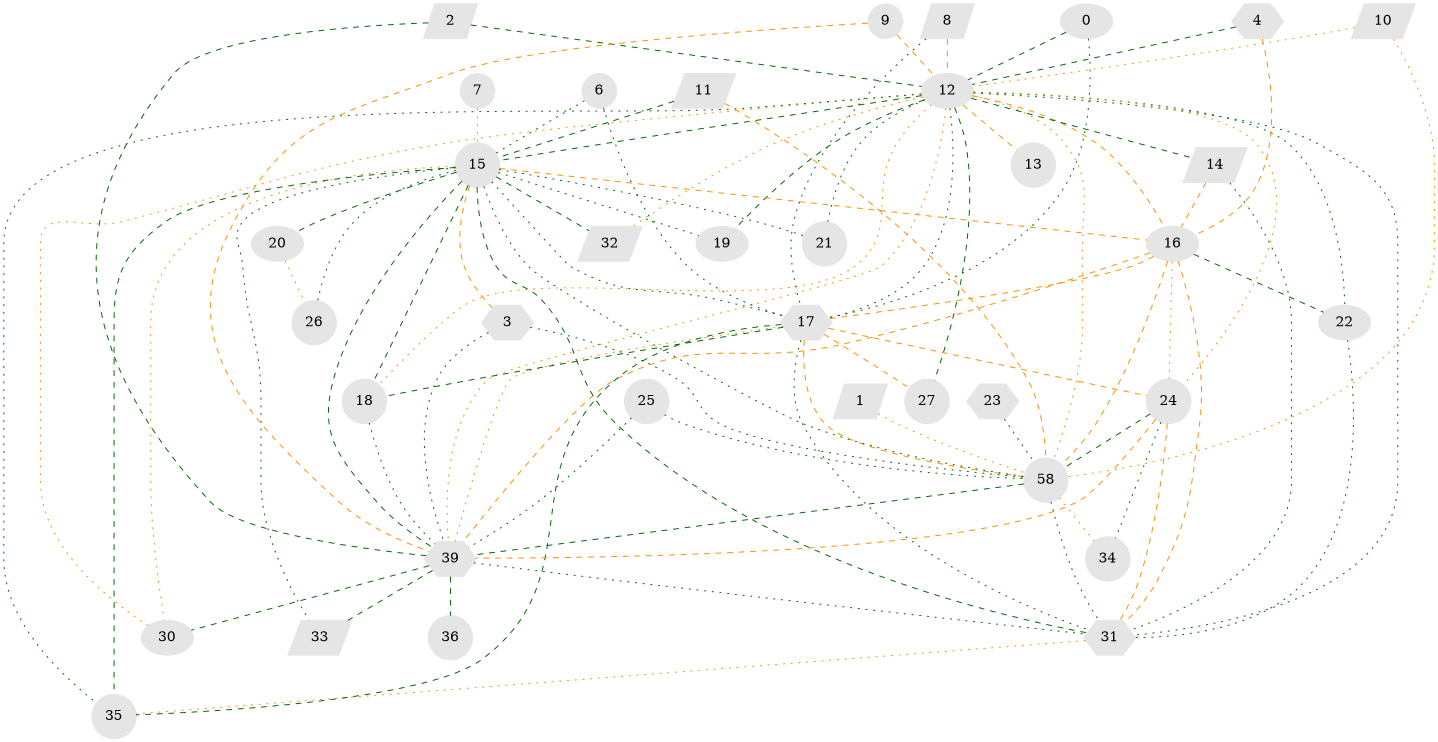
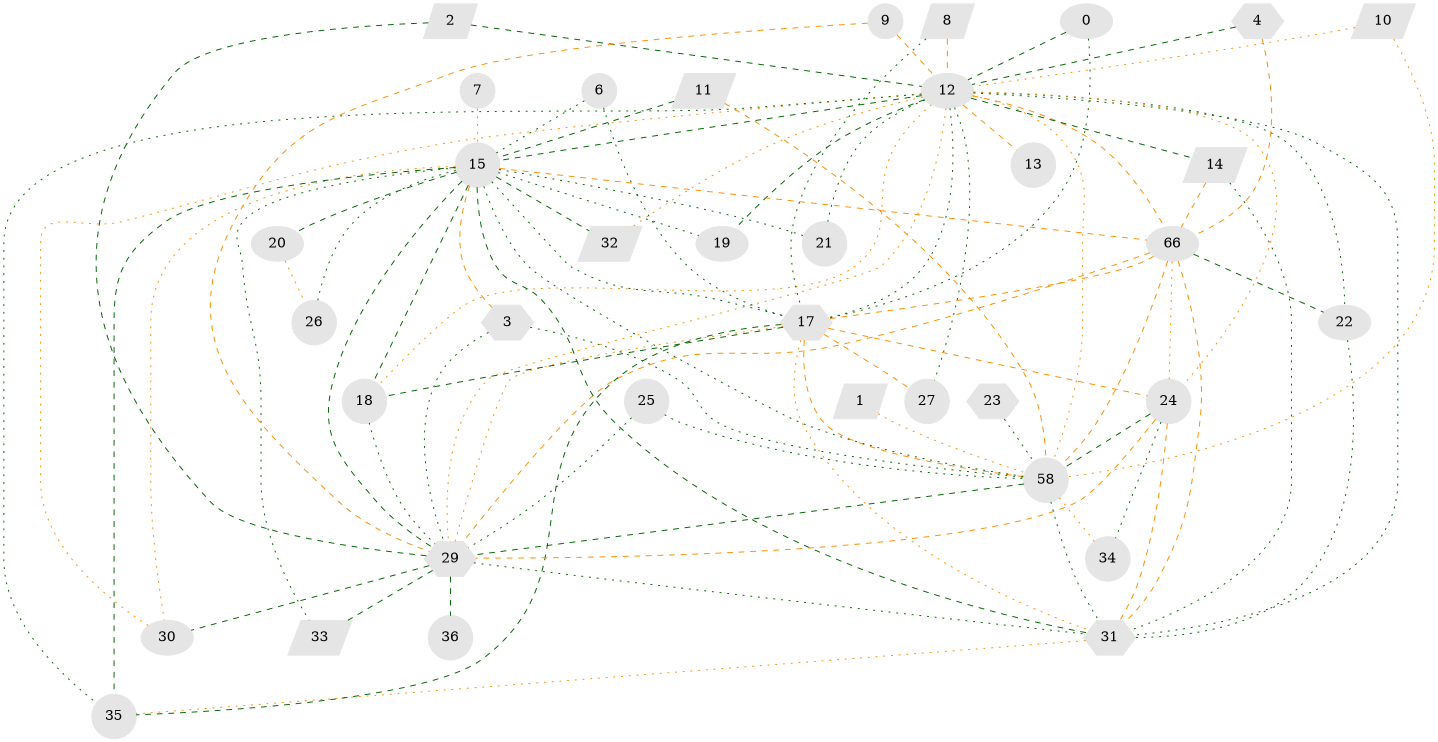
node "16": label "16" -> "66"
edge "12" -- "27": style dashed -> dotted
edge "17" -- "31": color darkgreen -> darkorange
node "39": label "39" -> "29"
